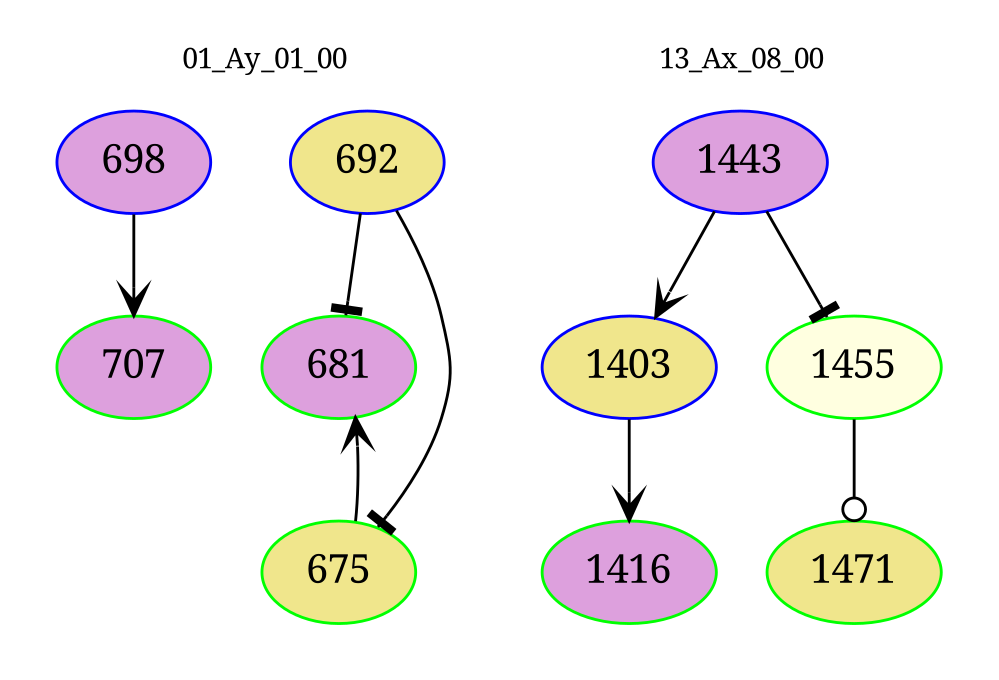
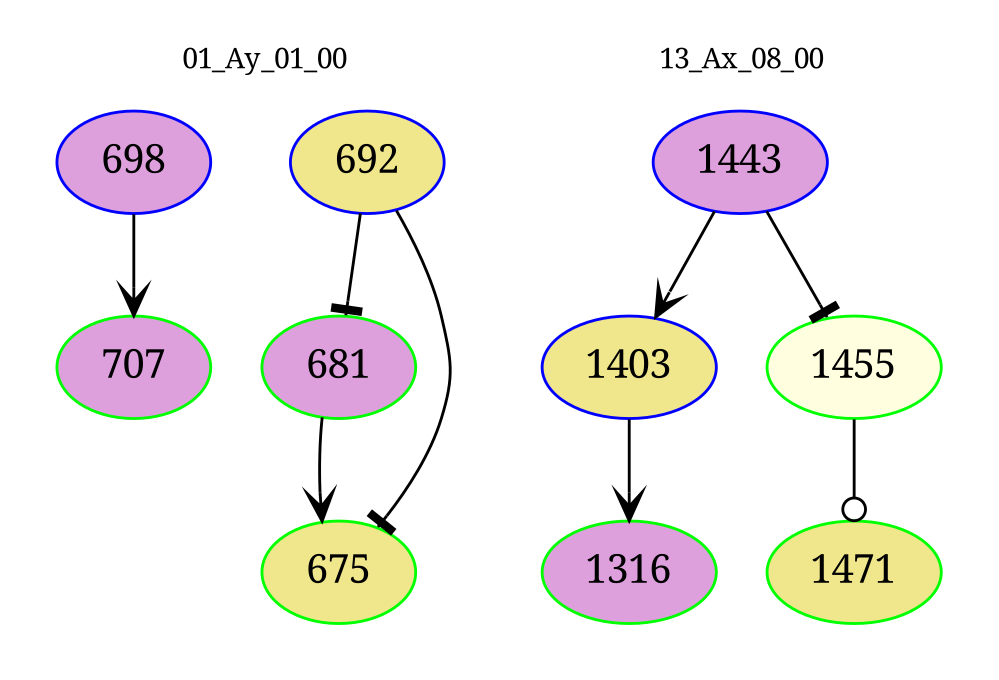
edge "675" -> "681": reversed
node "1416": label "1416" -> "1316"
